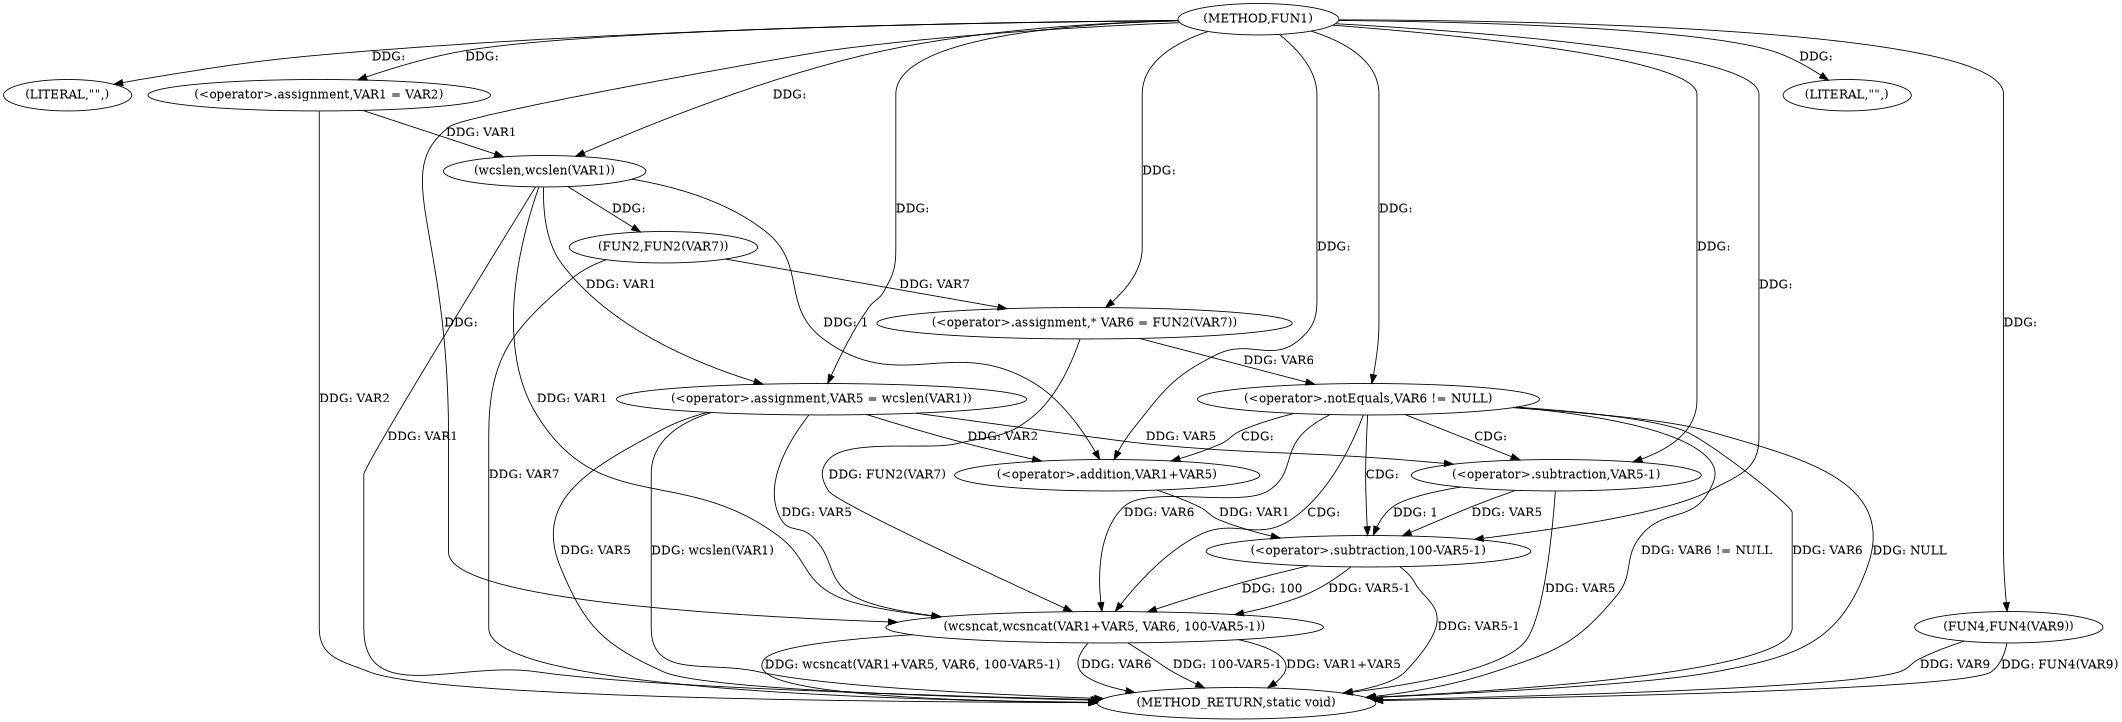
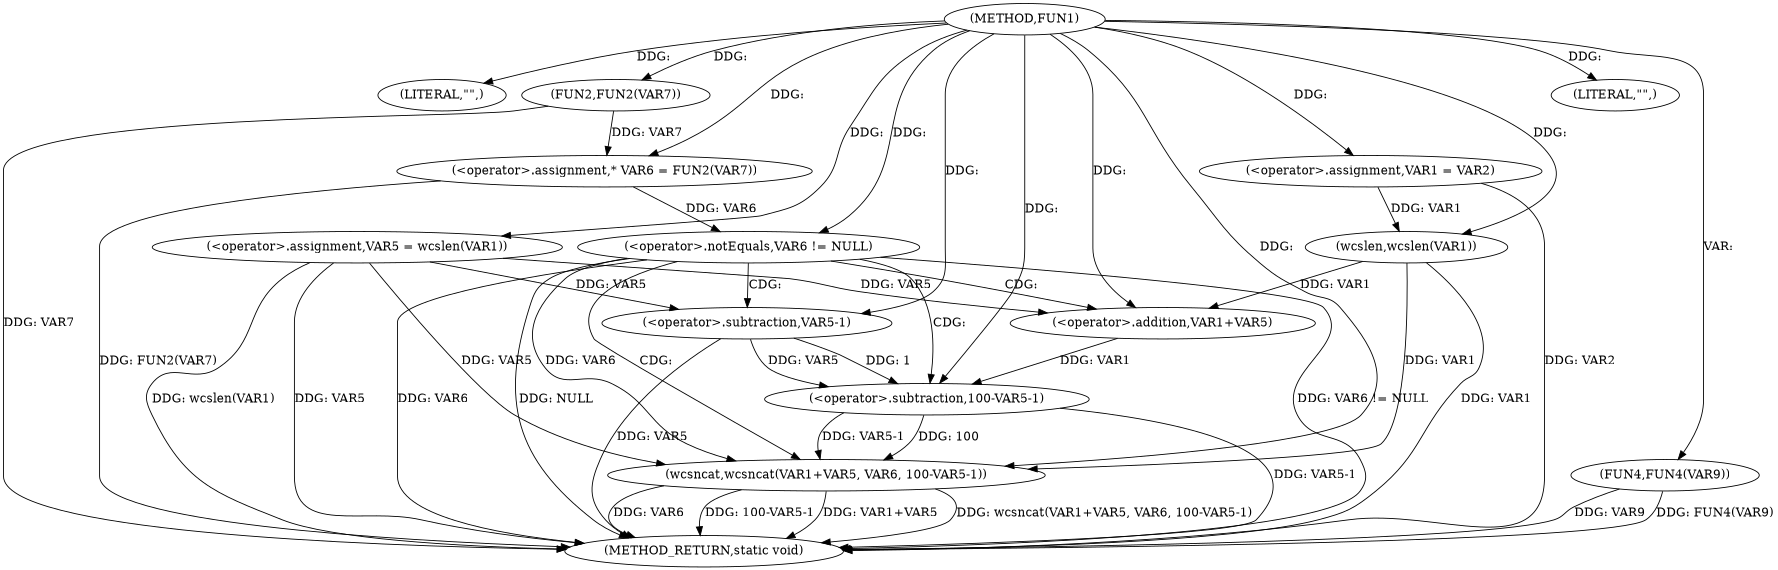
edge "(wcslen,wcslen(VAR1))" -> "(FUN2,FUN2(VAR7))": now "(METHOD,FUN1)" -> "(FUN2,FUN2(VAR7))"
edge "(wcslen,wcslen(VAR1))" -> "(<operator>.assignment,VAR5 = wcslen(VAR1))": removed, label "DDG: VAR1"
edge "(wcslen,wcslen(VAR1))" -> "(<operator>.addition,VAR1+VAR5)": label "DDG: 1" -> "DDG: VAR1"
edge "(METHOD,FUN1)" -> "(FUN4,FUN4(VAR9))": label "DDG: " -> "VAR: "
edge "(<operator>.assignment,VAR5 = wcslen(VAR1))" -> "(<operator>.addition,VAR1+VAR5)": label "DDG: VAR2" -> "DDG: VAR5"
edge "(<operator>.assignment,* VAR6 = FUN2(VAR7))" -> "(wcsncat,wcsncat(VAR1+VAR5, VAR6, 100-VAR5-1))": now "(<operator>.assignment,* VAR6 = FUN2(VAR7))" -> "(METHOD_RETURN,static void)"
